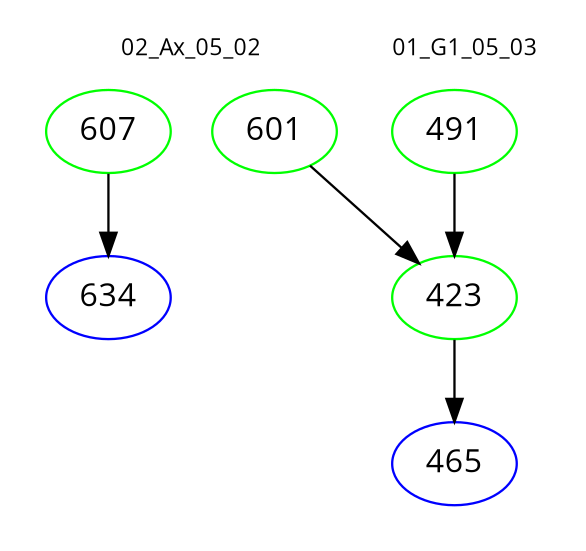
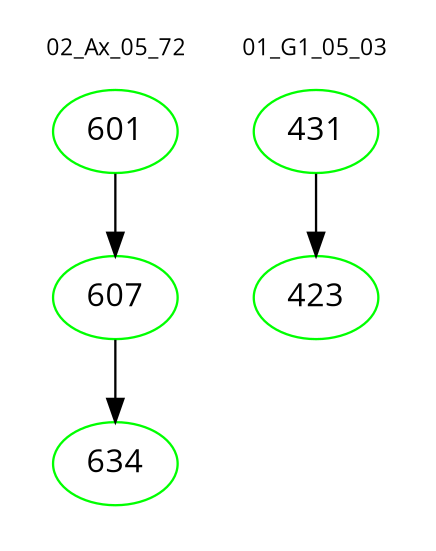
cluster "02_Ax_05_02": label "02_Ax_05_02" -> "02_Ax_05_72"
node "491": label "491" -> "431"
edge "601" -> "423": now "601" -> "607"
node "634": color blue -> green
node "465": removed
